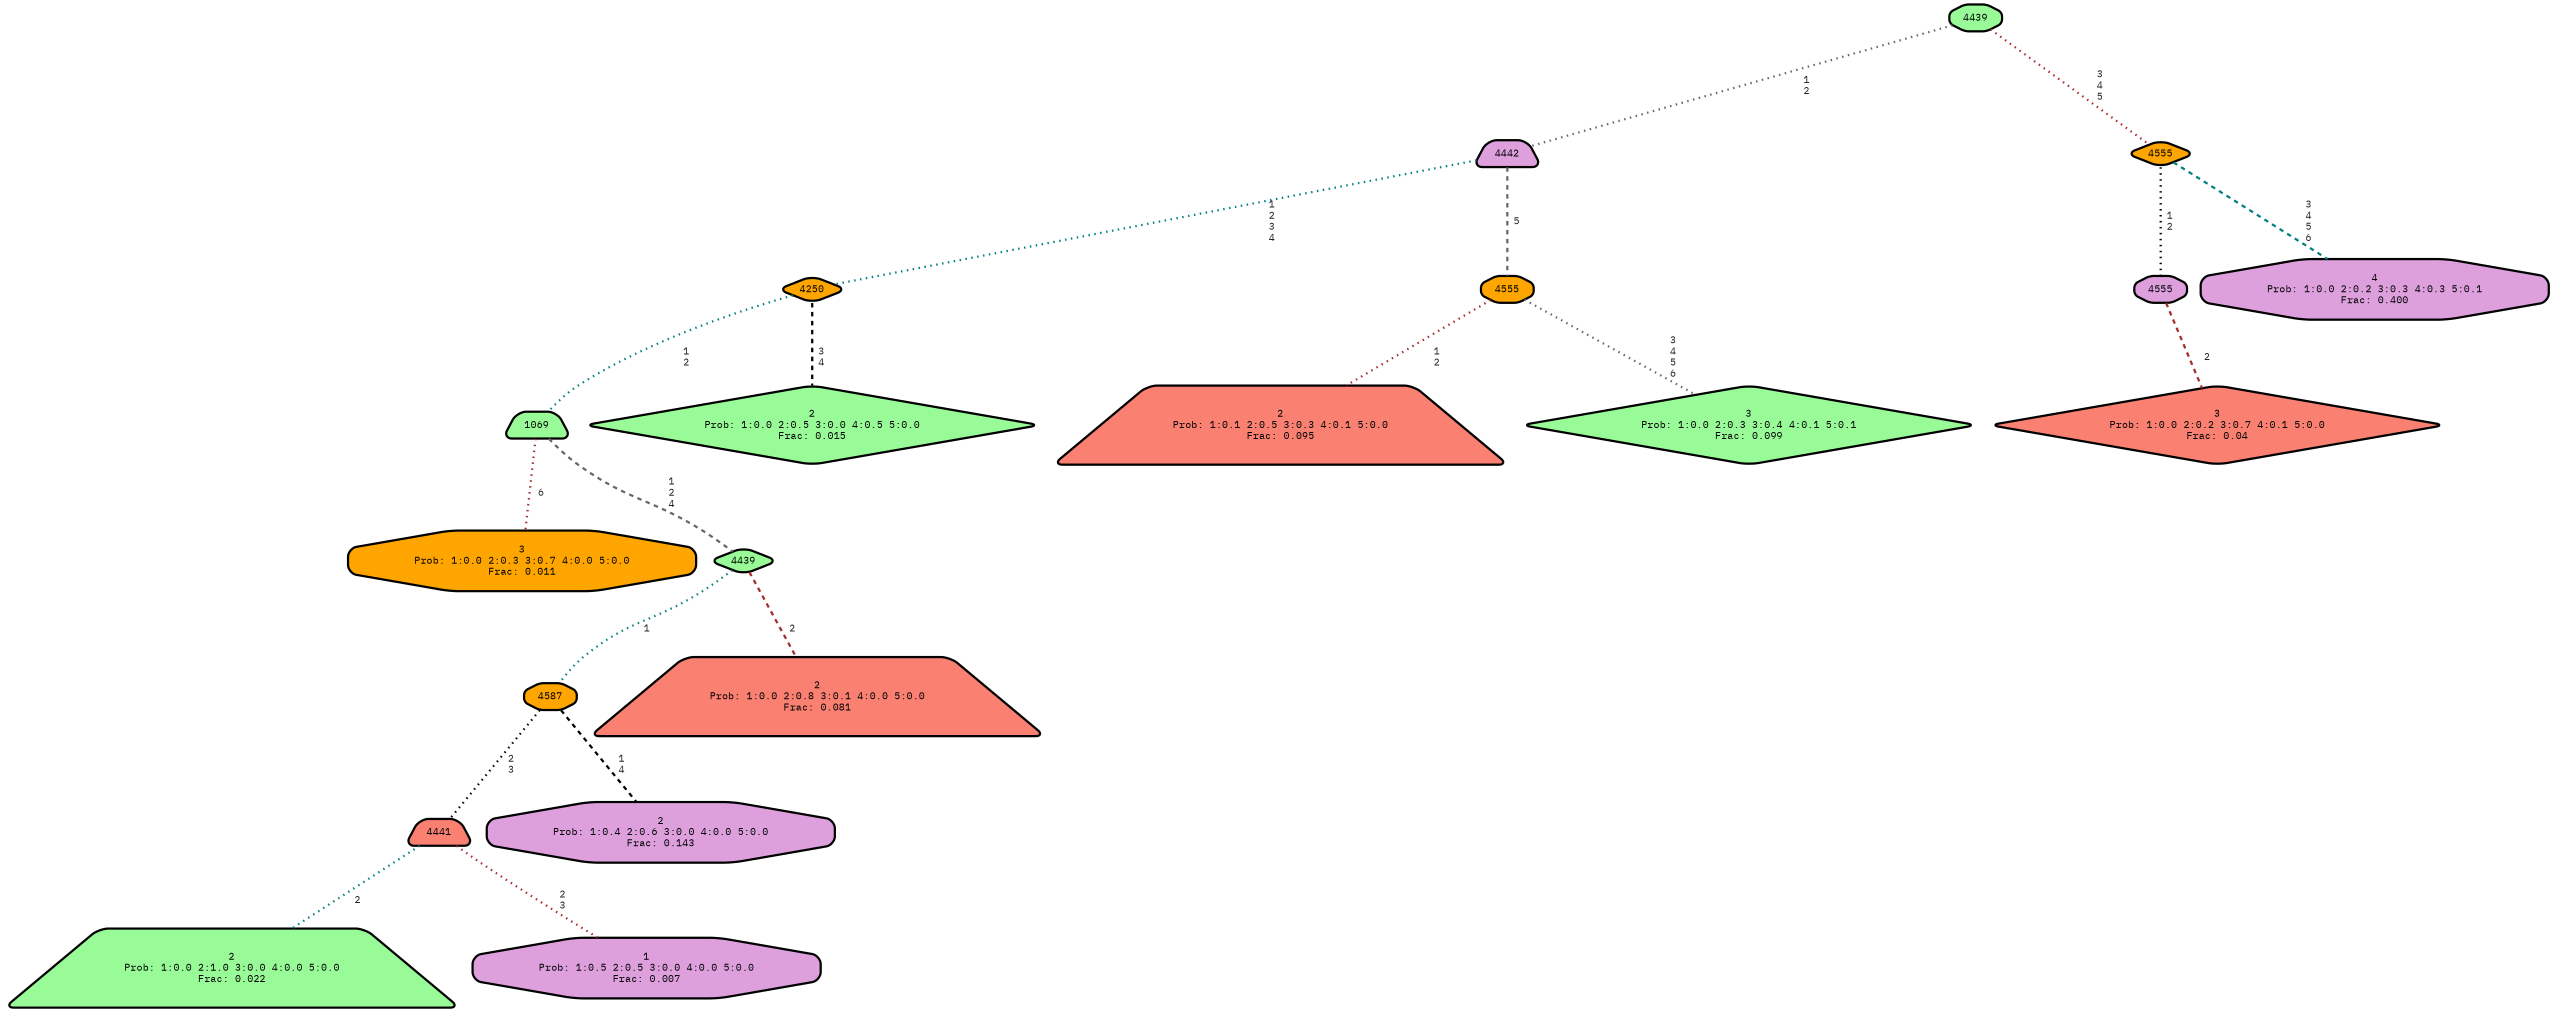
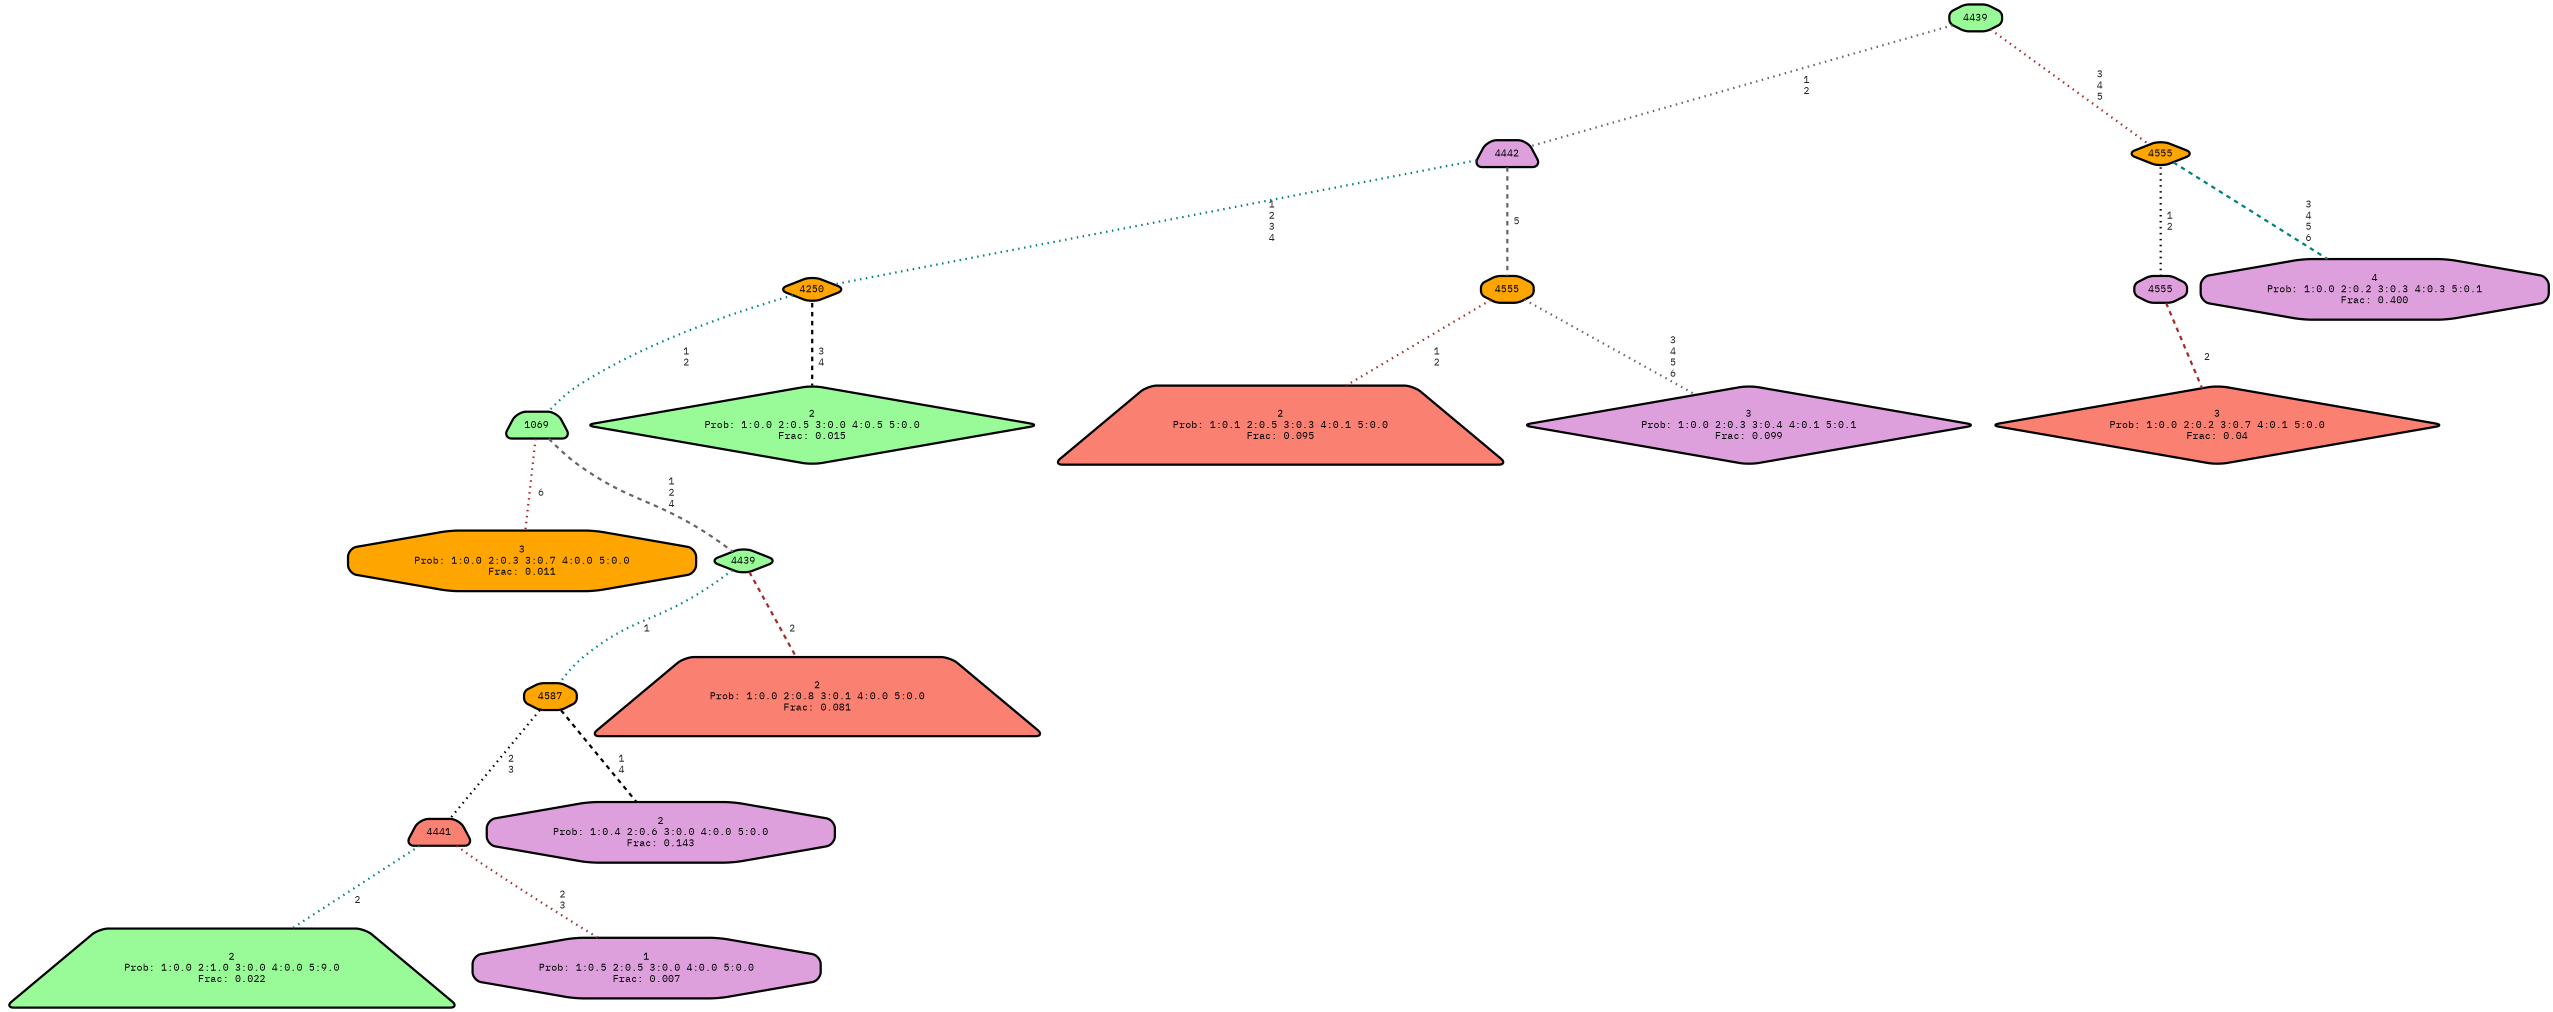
node "3 Prob: 1:0.0 2:0.3 3:0.4 4:0.1 5:0.1 Frac: 0.099": fillcolor palegreen -> plum
node "2 Prob: 1:0.0 2:1.0 3:0.0 4:0.0 5:0.0 Frac: 0.022": label "2 Prob: 1:0.0 2:1.0 3:0.0 4:0.0 5:0.0 Frac: 0.022" -> "2 Prob: 1:0.0 2:1.0 3:0.0 4:0.0 5:9.0 Frac: 0.022"
